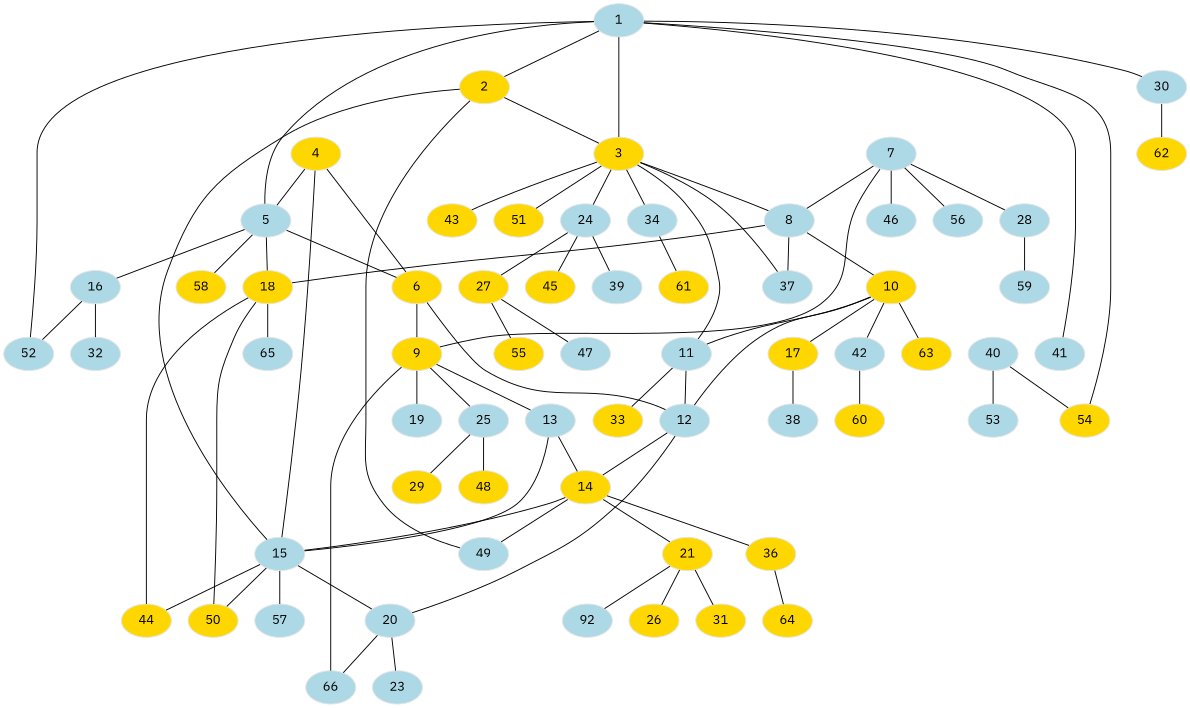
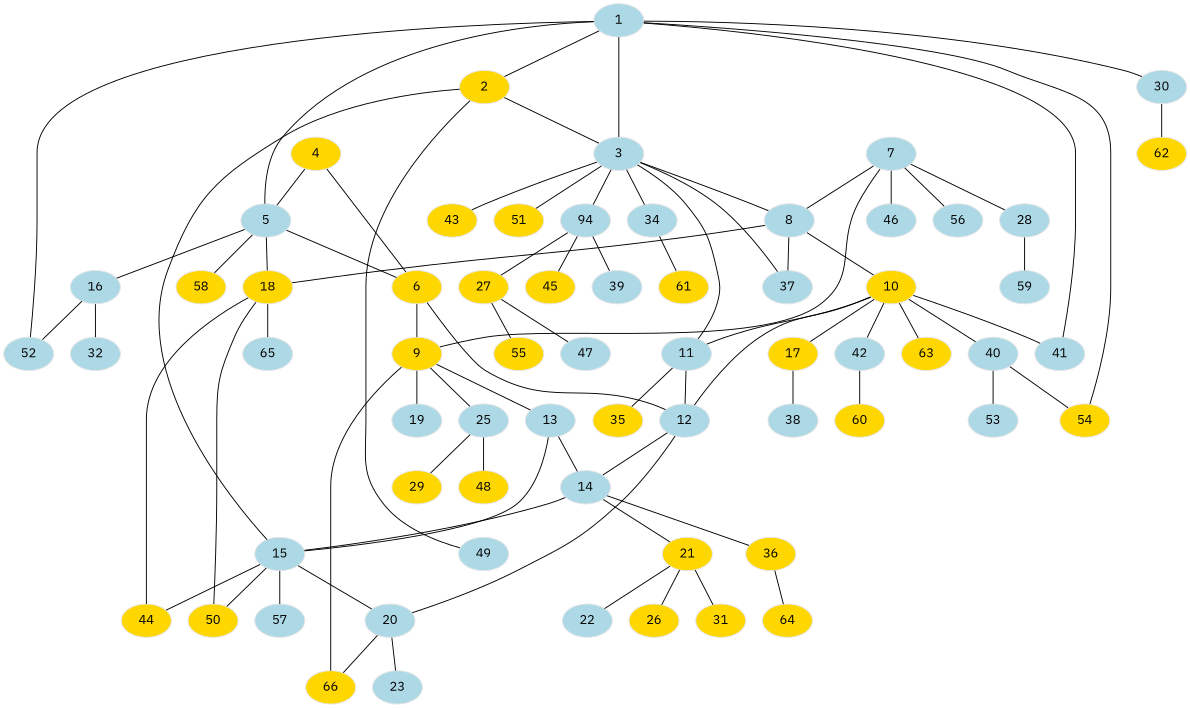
node "3": fillcolor gold -> lightblue
node "24": label "24" -> "94"
edge "10" -- "41": added
edge "10" -- "40": added
edge "4" -- "15": removed
node "33": label "33" -> "35"
node "14": fillcolor gold -> lightblue
edge "14" -- "49": removed
node "92": label "92" -> "22"
node "66": fillcolor lightblue -> gold
